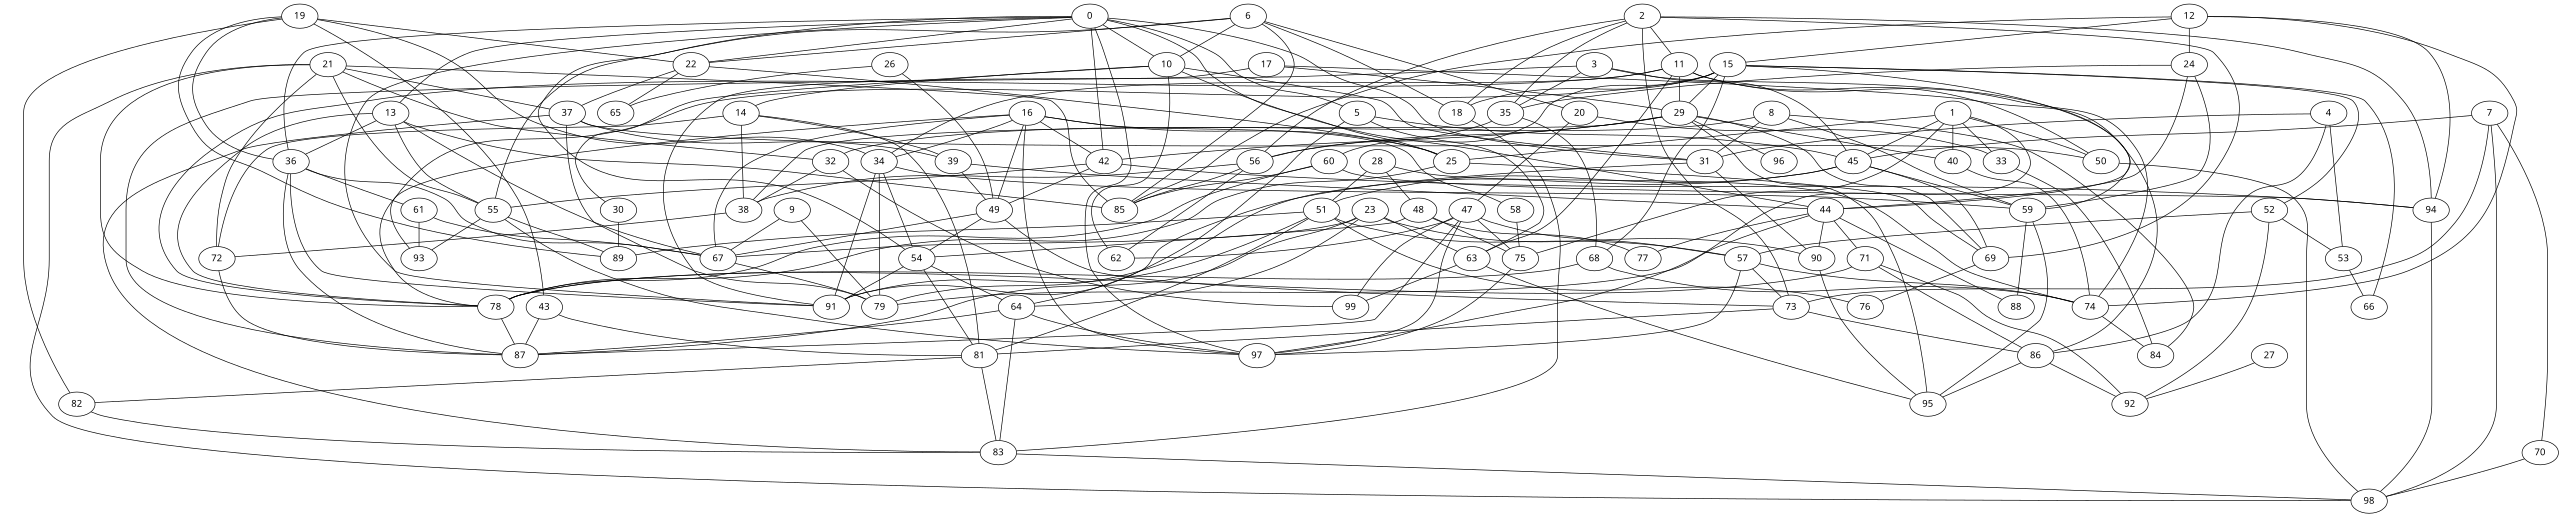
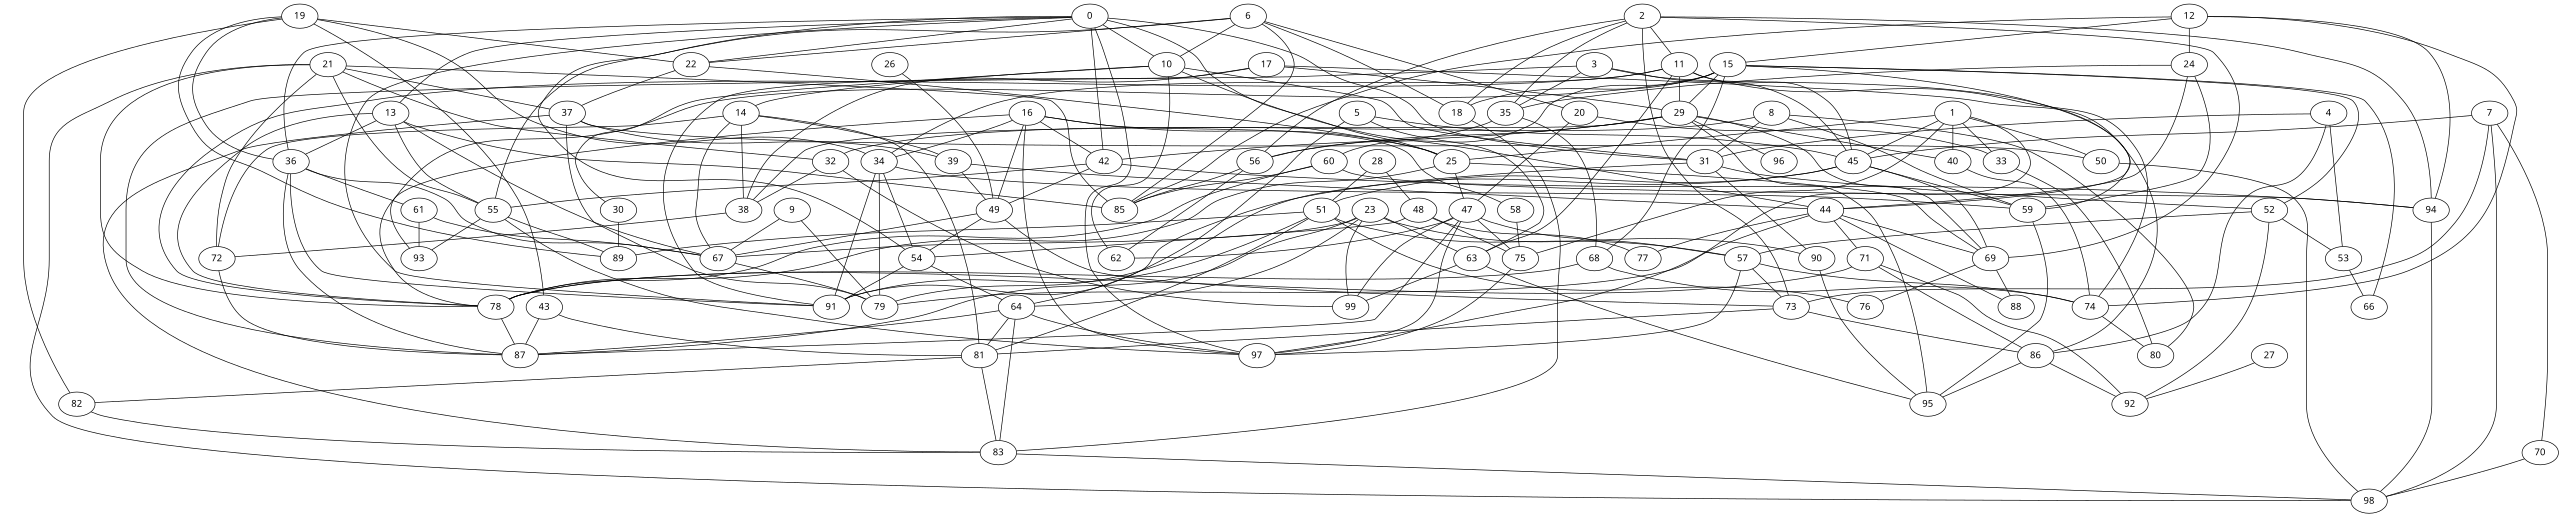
edge "0" -- "5": removed
edge "11" -- "50": now "11" -- "45"
node "65": removed
edge "16" -- "67": now "14" -- "67"
edge "56" -- "38": now "17" -- "38"
edge "25" -- "47": added
edge "31" -- "52": added
edge "28" -- "74": removed
edge "44" -- "90": now "44" -- "69"
edge "23" -- "99": added
edge "59" -- "88": now "69" -- "88"
edge "54" -- "81": now "64" -- "81"
node "84": label "84" -> "80"
